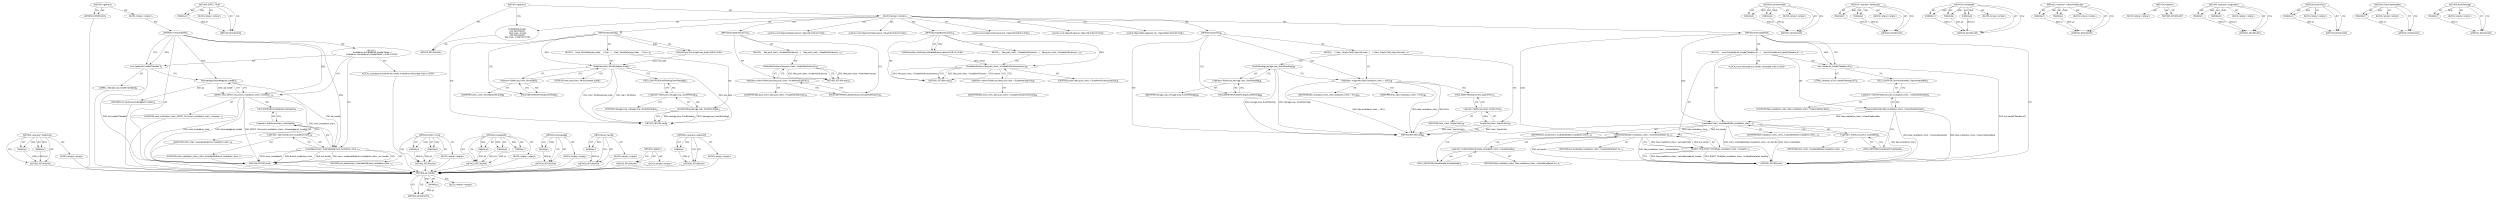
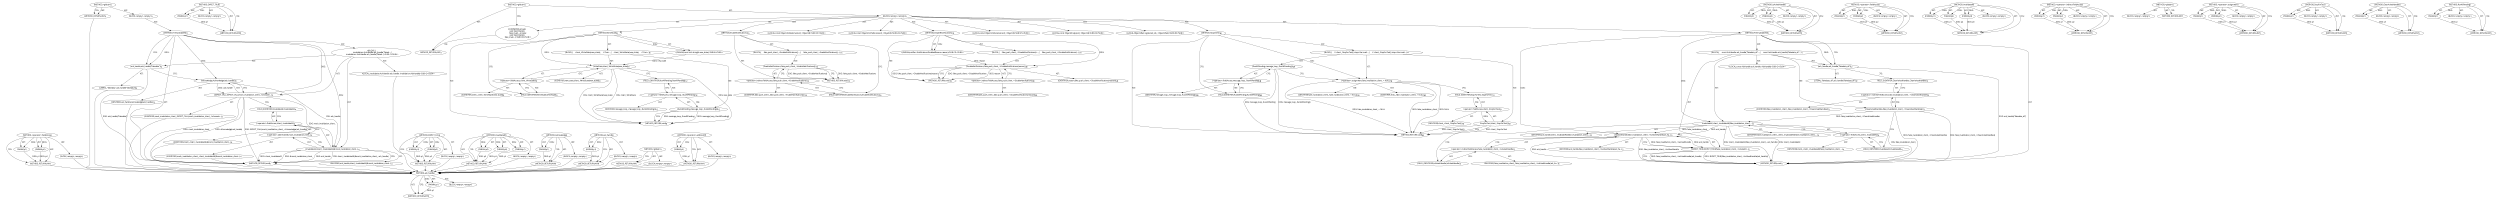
edge "(Acknowledge,Acknowledge(ack_handle))" -> "(IDENTIFIER,ack_handle,Acknowledge(ack_handle))": label "DDG: p2" -> "AST: "
